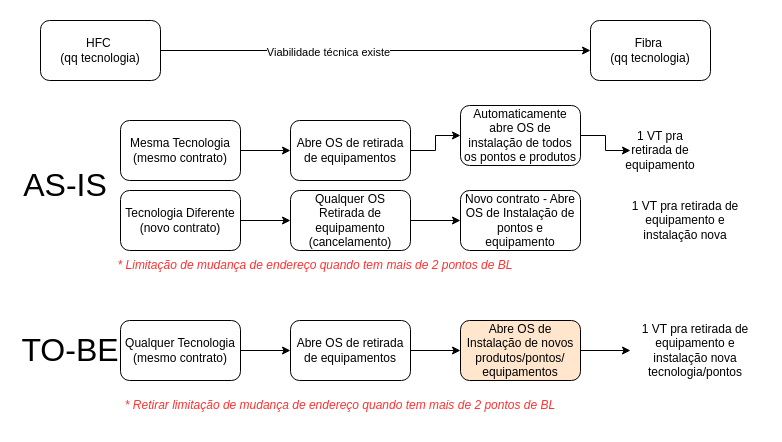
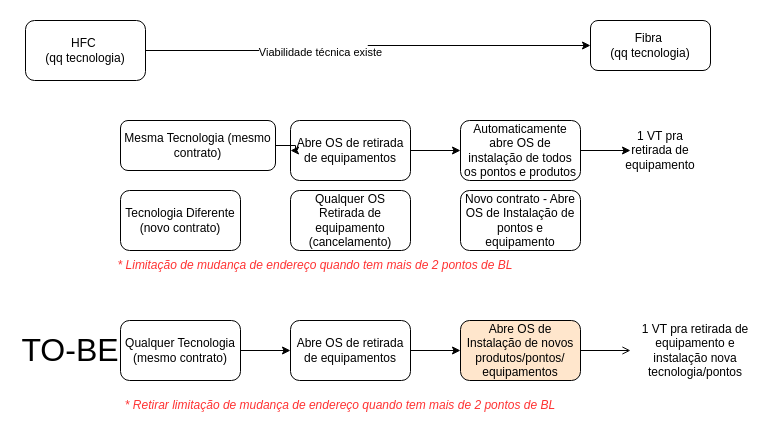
node "HFC (qq tecnologia)": moved (101, 51) -> (86, 51)
node "Fibra (qq tecnologia)": size 120x60 -> 120x50
node "Automaticamente abre OS de instalação de todos os pontos e produtos": moved (521, 136) -> (521, 151)
node "Mesma Tecnologia (mesmo contrato)": size 120x60 -> 155x50
node "AS-IS": removed
edge "Tecnologia Diferente (novo contrato)" -> "Qualquer OS Retirada de equipamento (cancelamento)": removed
edge "Qualquer OS Retirada de equipamento (cancelamento)" -> "Novo contrato - Abre OS de Instalação de pontos e equipamento": removed
node "1 VT pra retirada de equipamento e instalação nova": removed
edge "Abre OS de Instalação de novos produtos/pontos/ equipamentos" -> "1 VT pra retirada de equipamento e instalação nova tecnologia/pontos": arrowhead classic -> open
